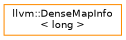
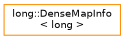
node "llvm::DenseMapInfo < long >": label "llvm::DenseMapInfo < long >" -> "long::DenseMapInfo < long >"
